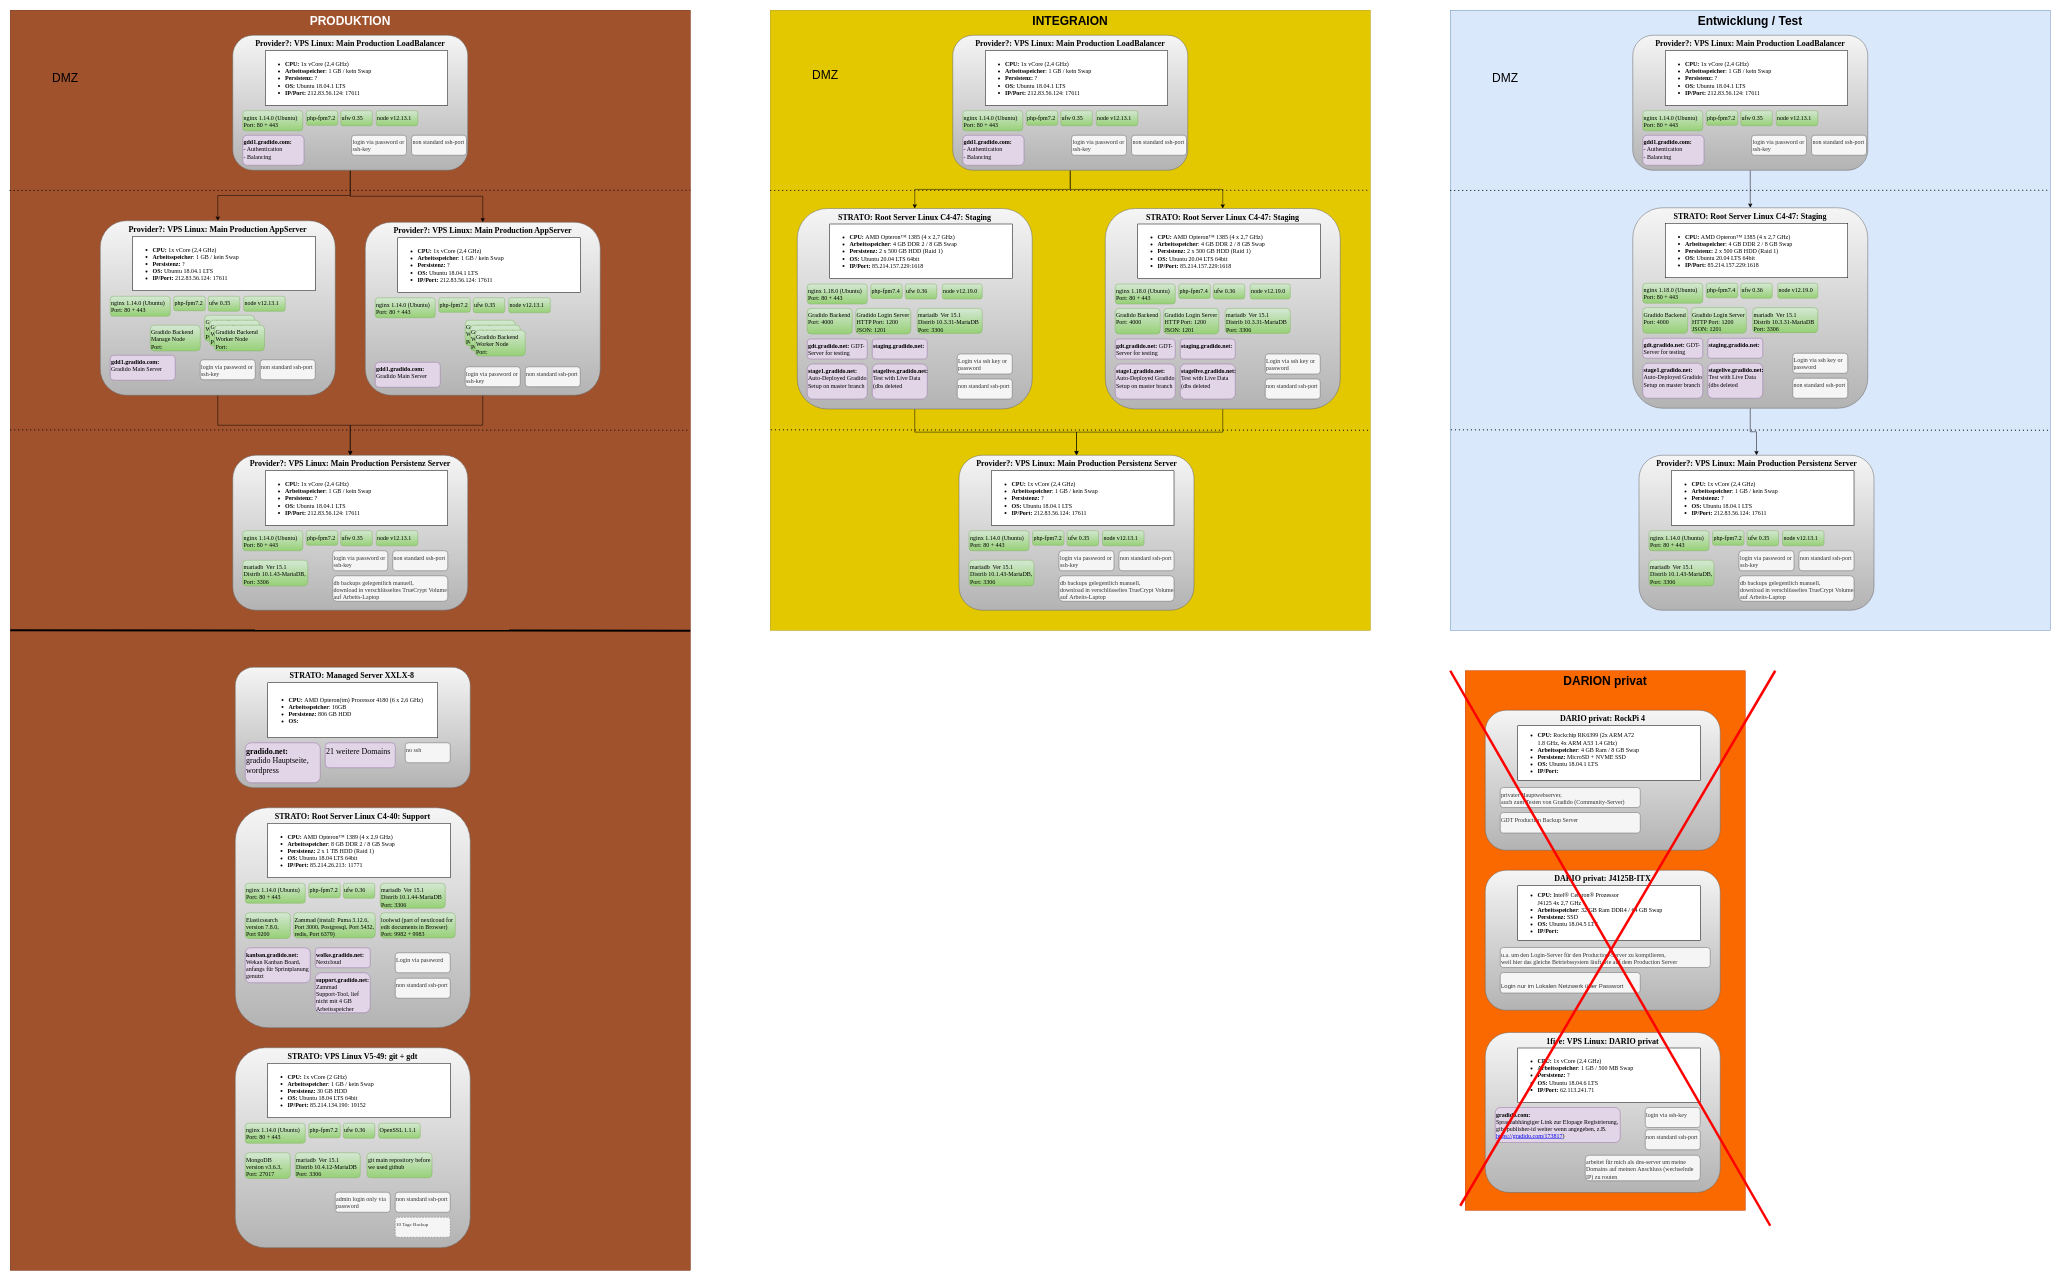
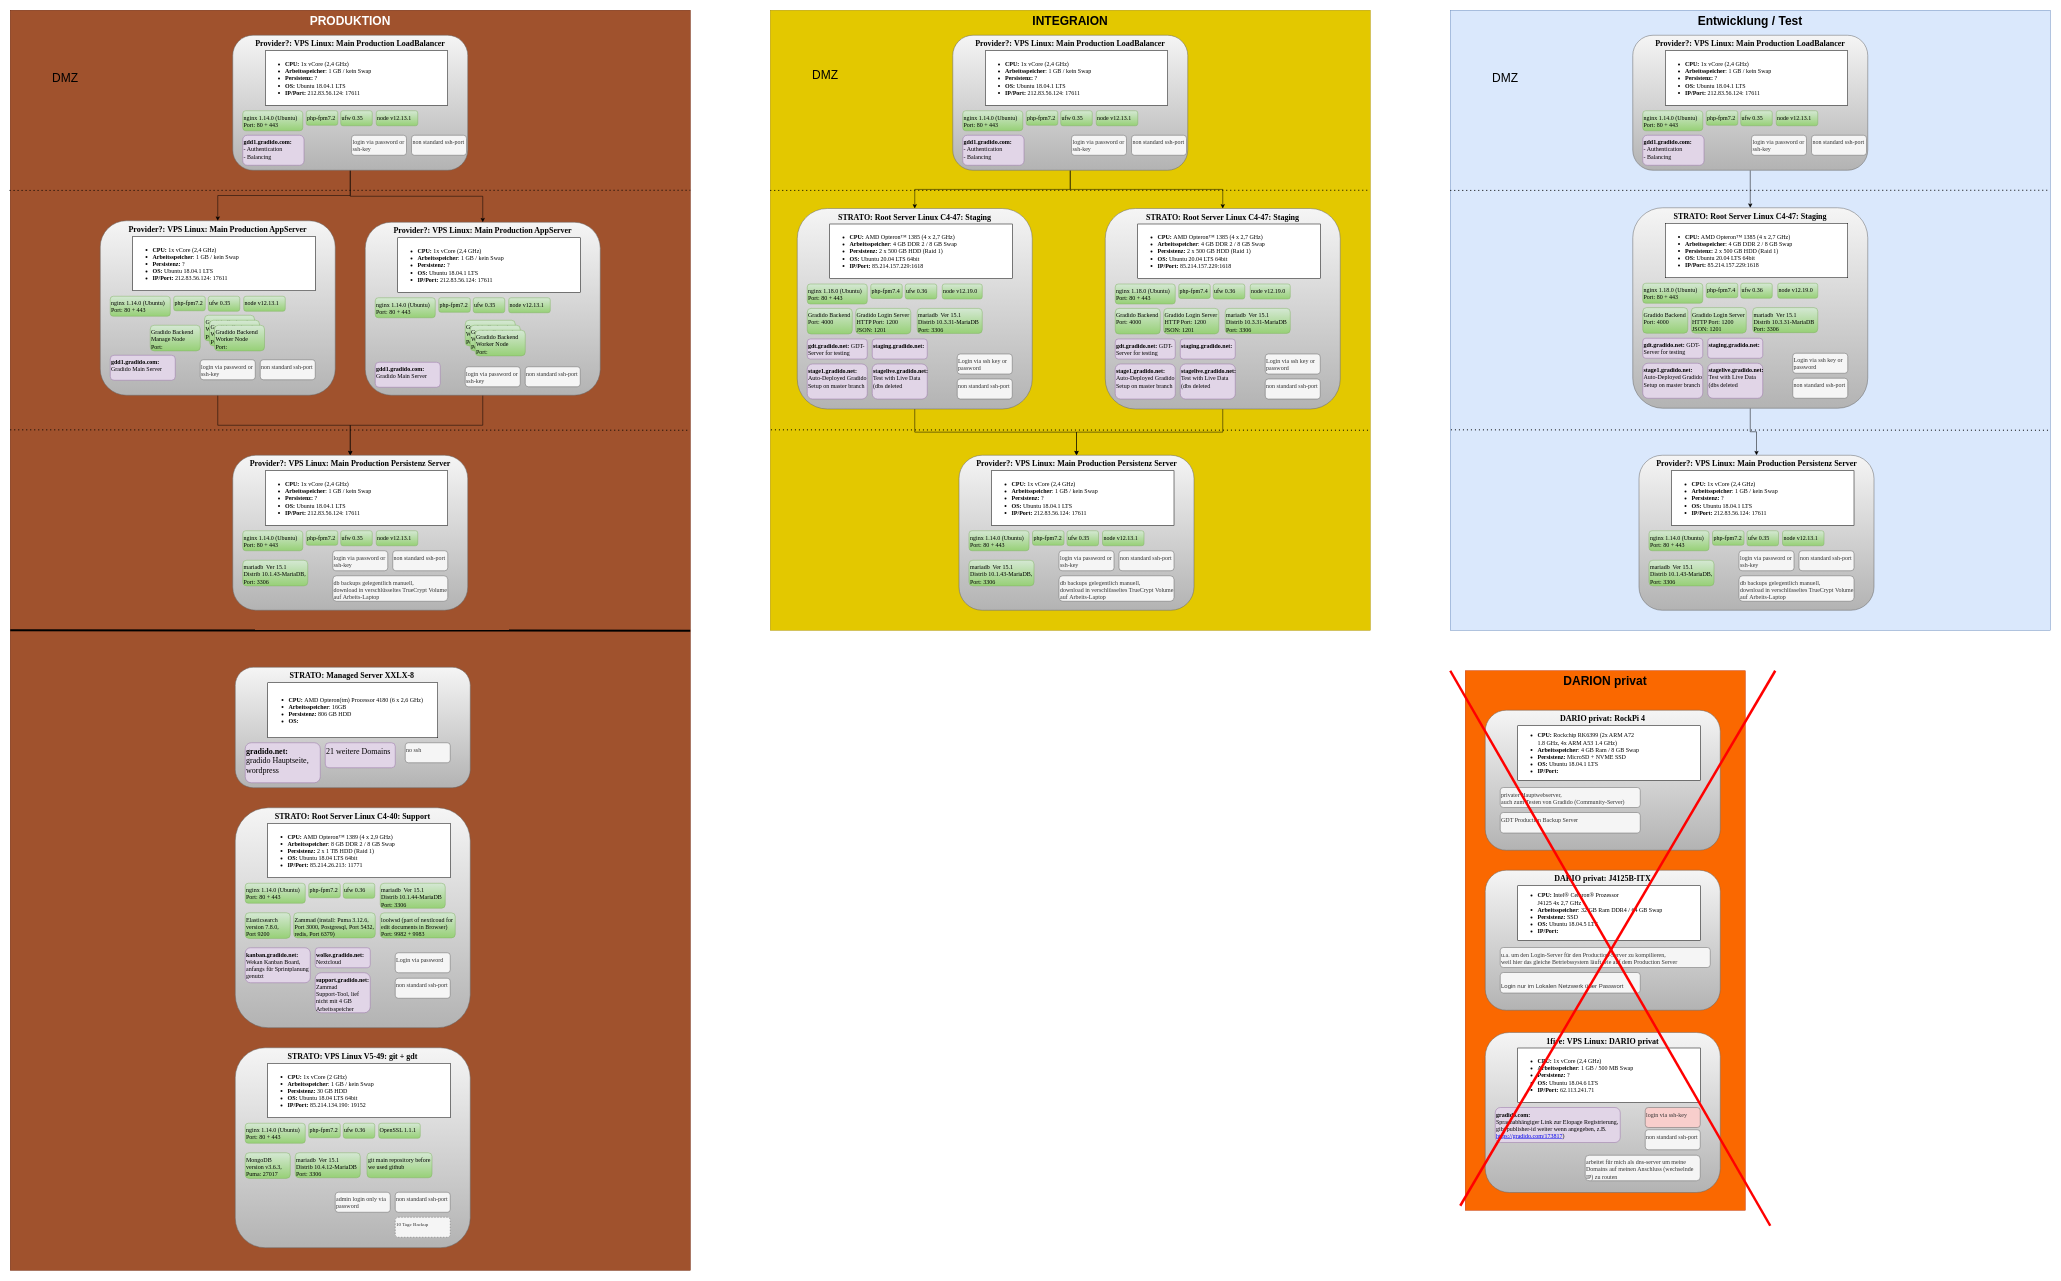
node "login via ssh-key": fillcolor #f5f5f5 -> #f8cecc
node "MongoDB version v3.6.3, Port: 27017": label "MongoDB version v3.6.3, Port: 27017" -> "MongoDB version v3.6.3, Puma: 27017"
